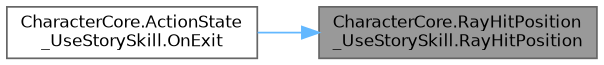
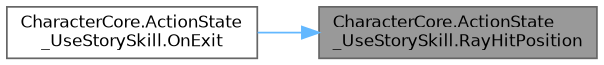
node "CharacterCore.RayHitPosition _UseStorySkill.RayHitPosition": label "CharacterCore.RayHitPosition _UseStorySkill.RayHitPosition" -> "CharacterCore.ActionState _UseStorySkill.RayHitPosition"
